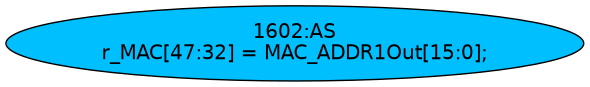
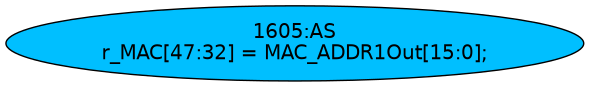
node "1602:AS r_MAC[47:32] = MAC_ADDR1Out[15:0];": label "1602:AS r_MAC[47:32] = MAC_ADDR1Out[15:0];" -> "1605:AS r_MAC[47:32] = MAC_ADDR1Out[15:0];"
